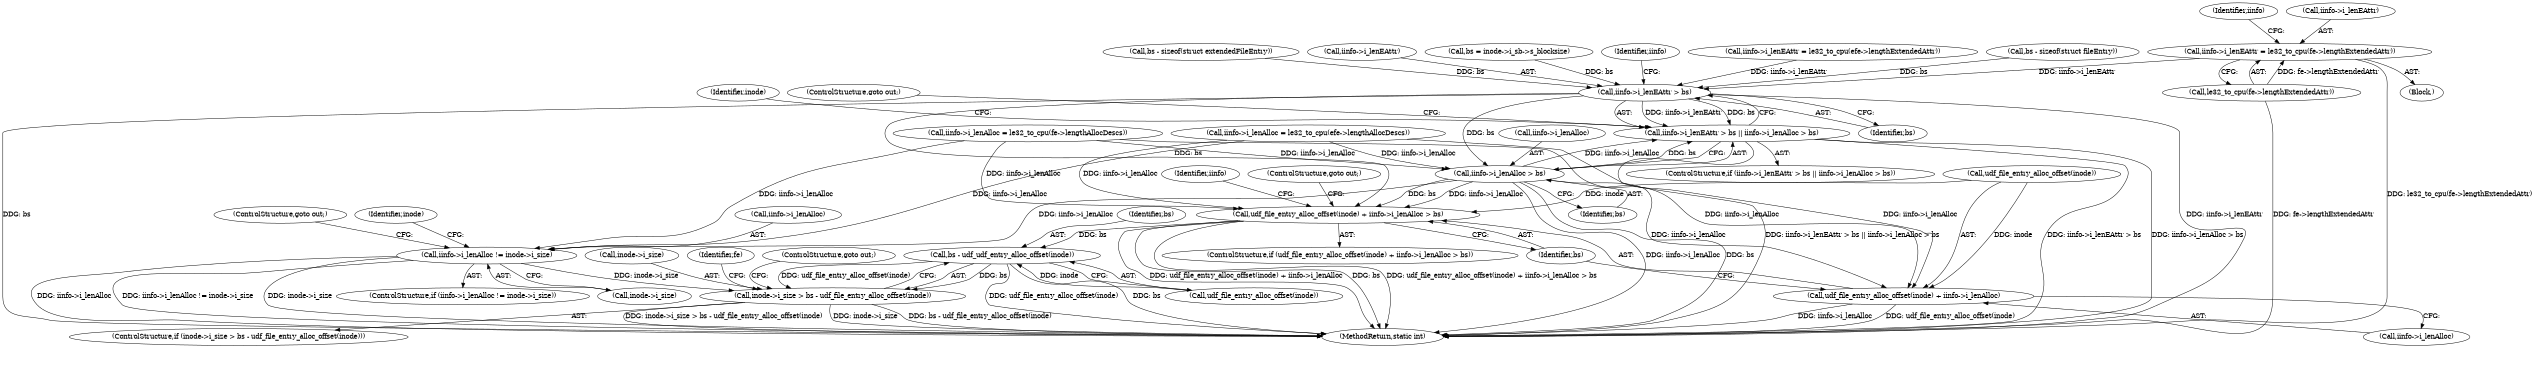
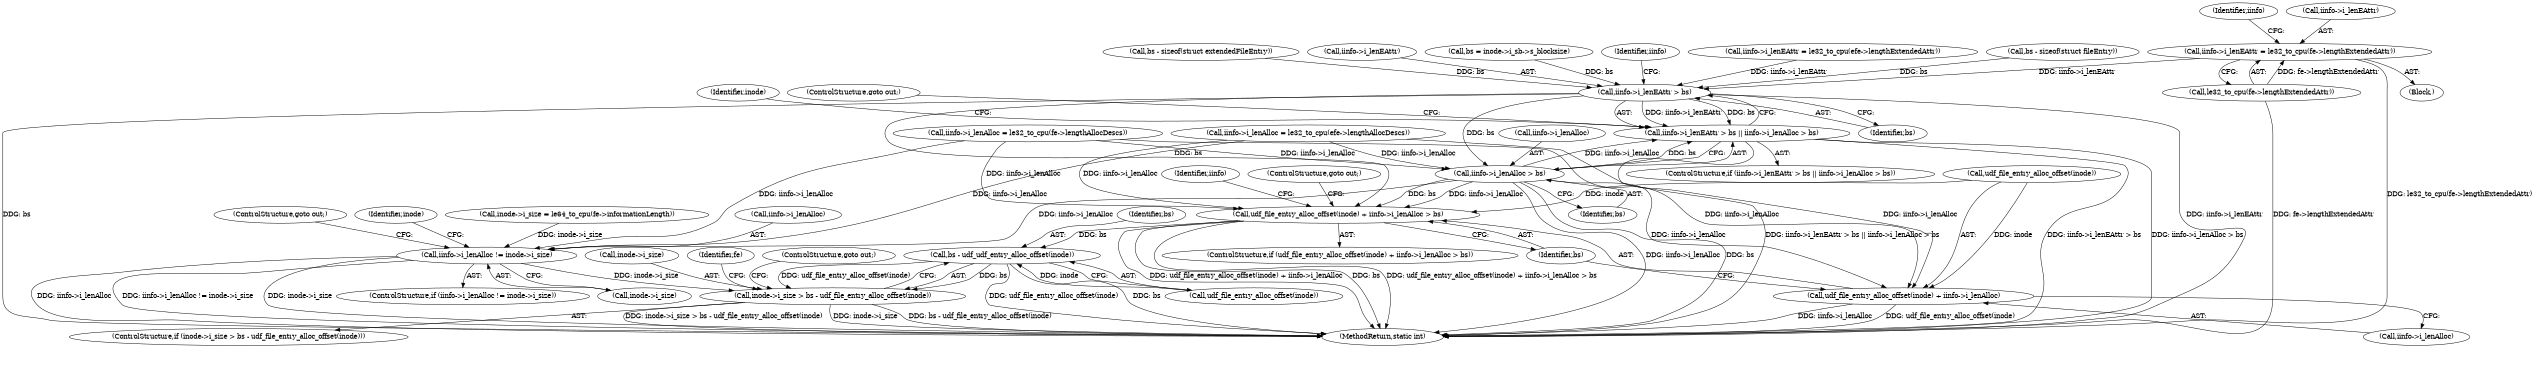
node "(Call,inode->i_size = le64_to_cpu(fe->informationLength))": added
